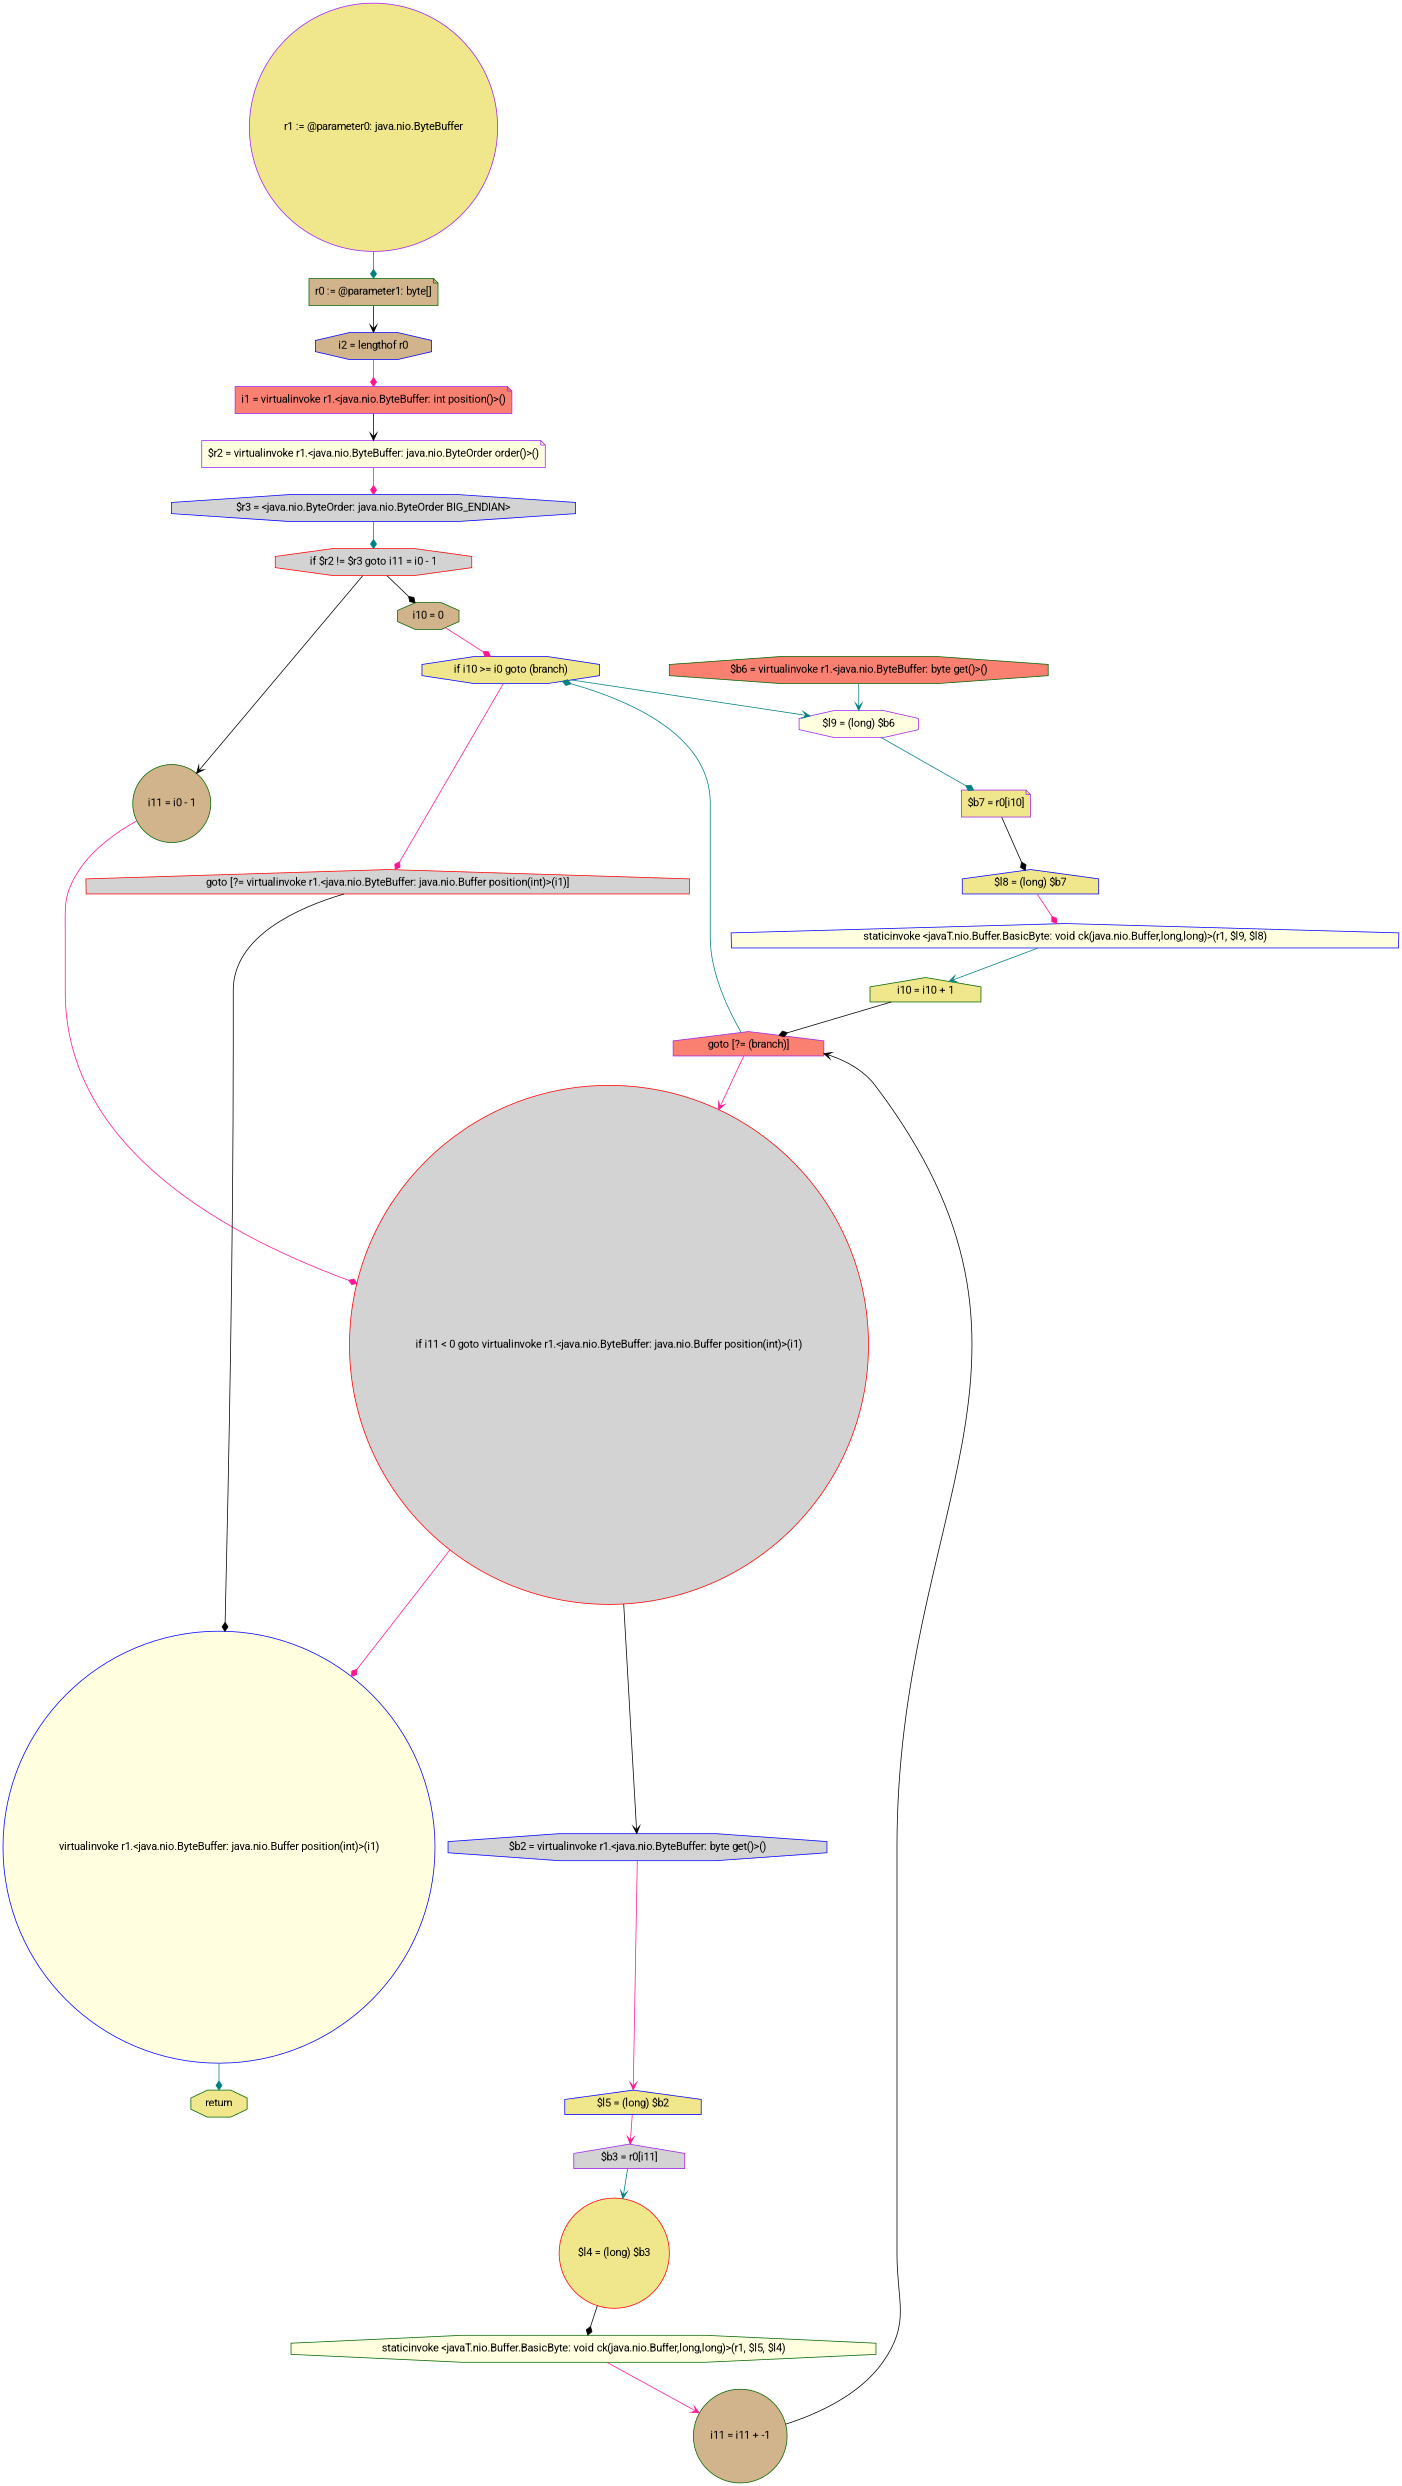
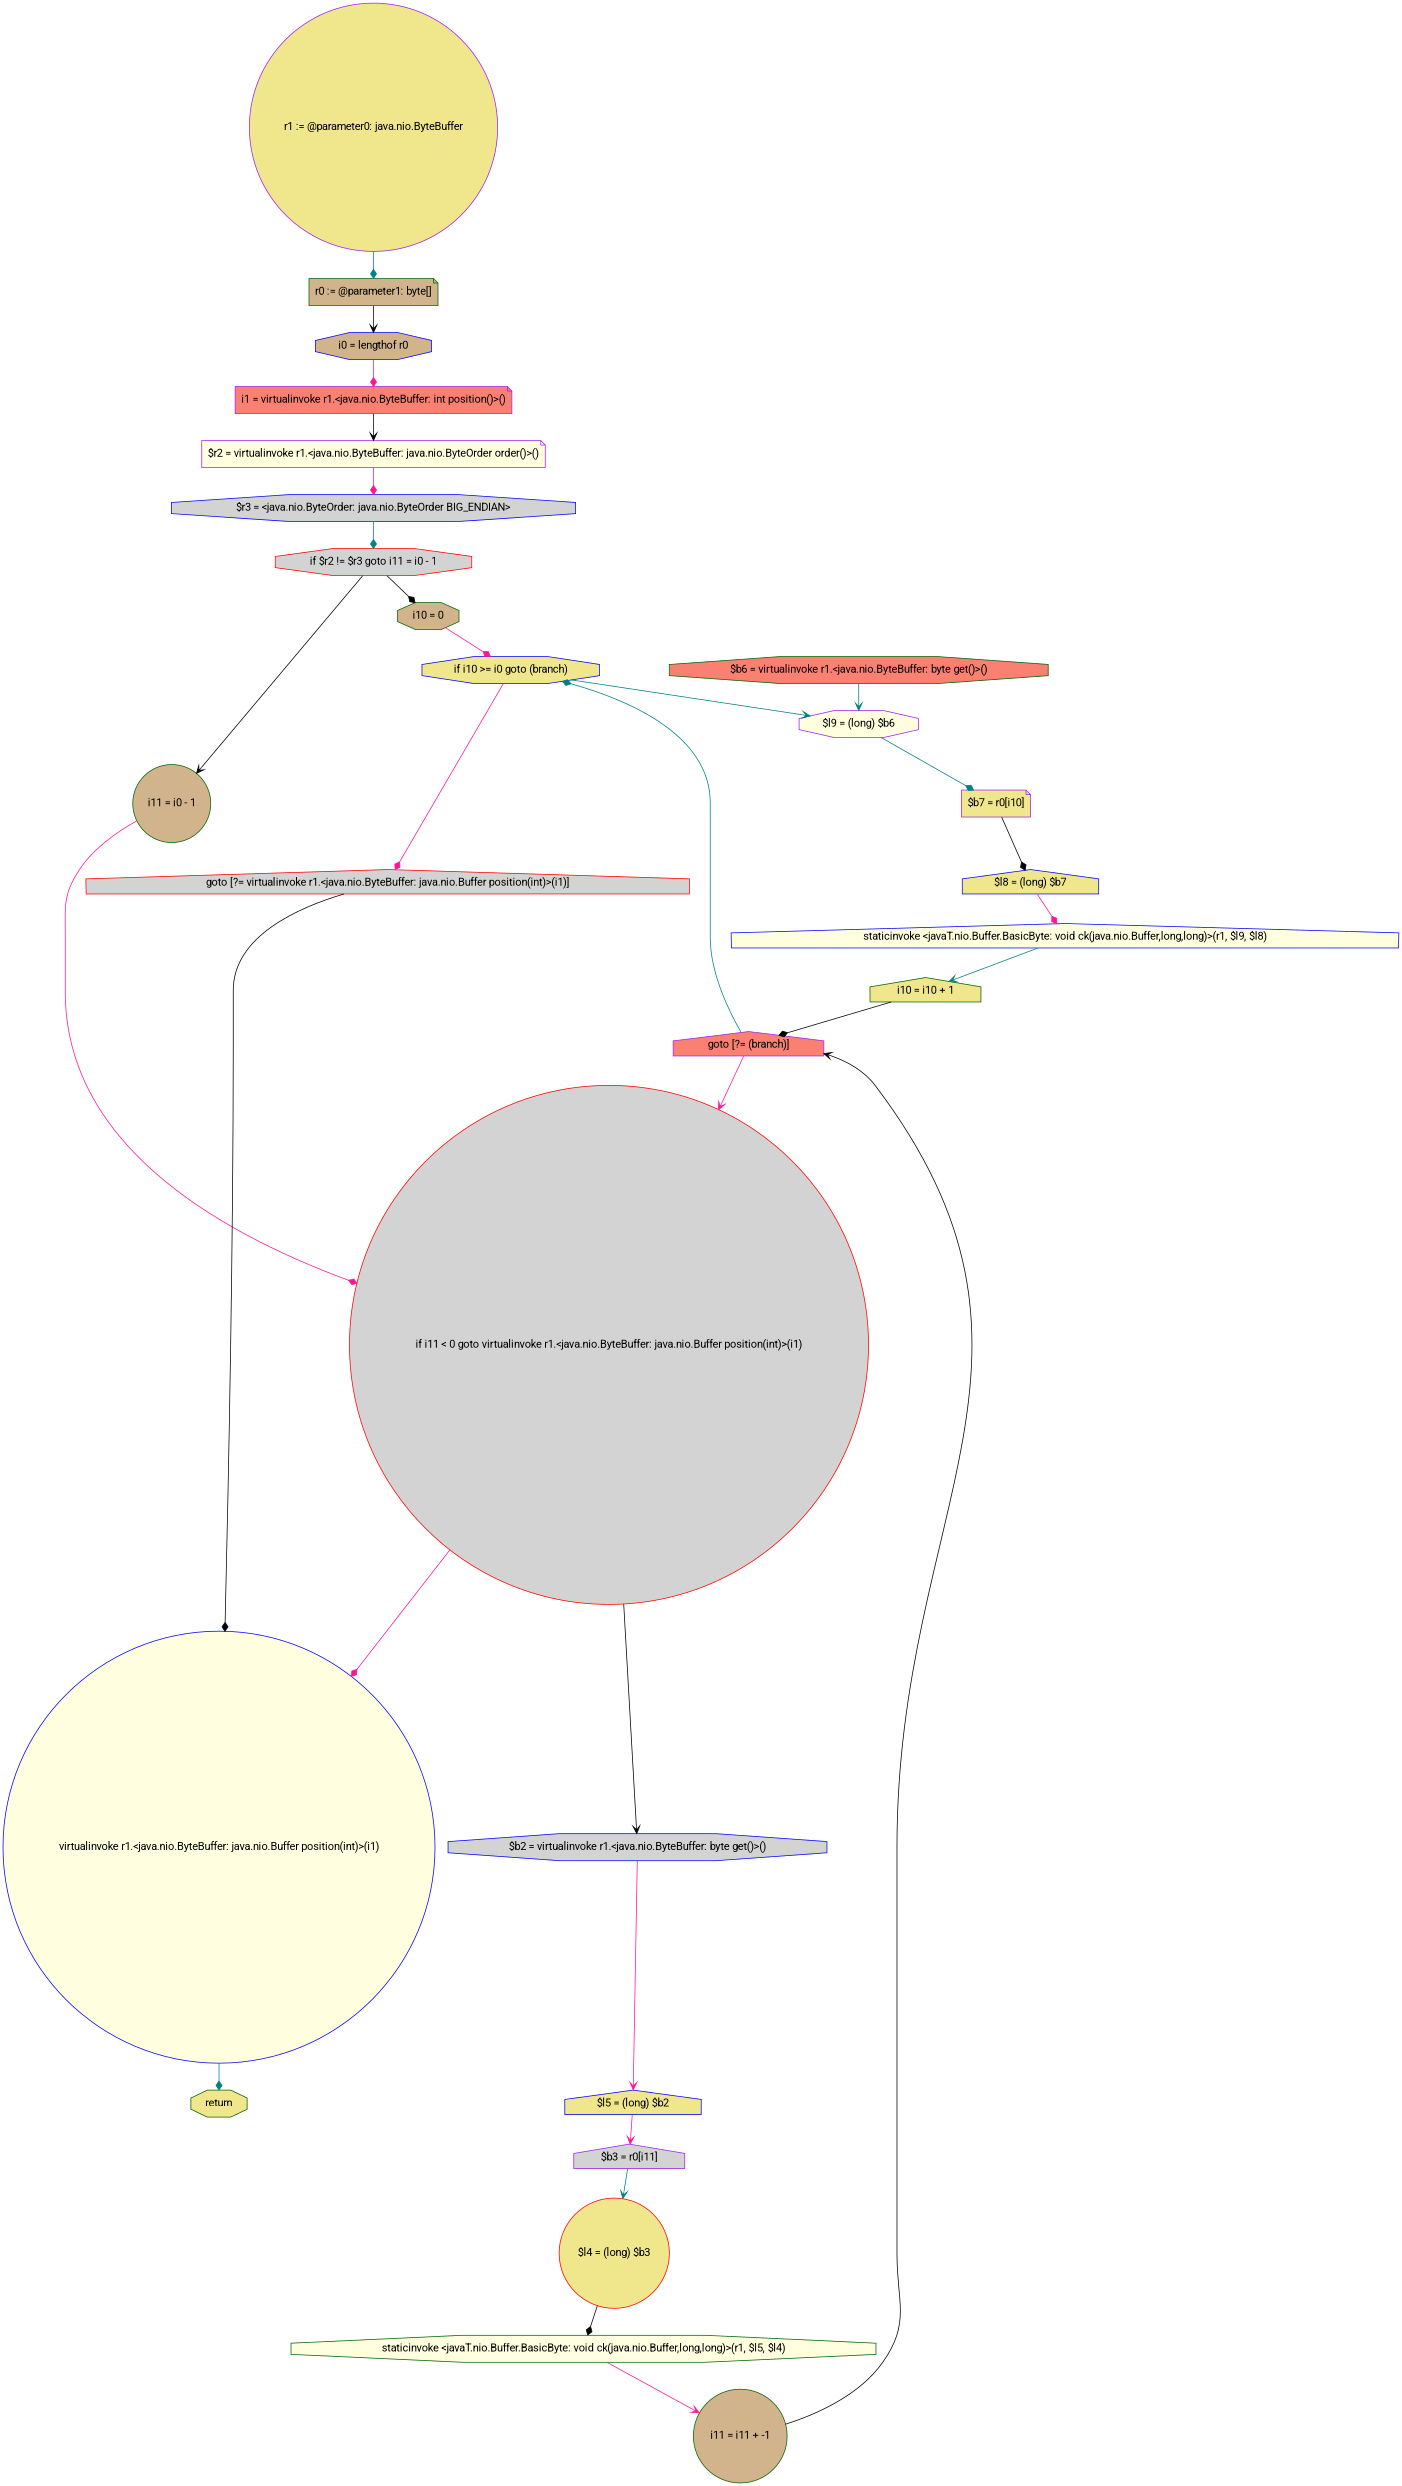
node "i2 = lengthof r0": label "i2 = lengthof r0" -> "i0 = lengthof r0"
